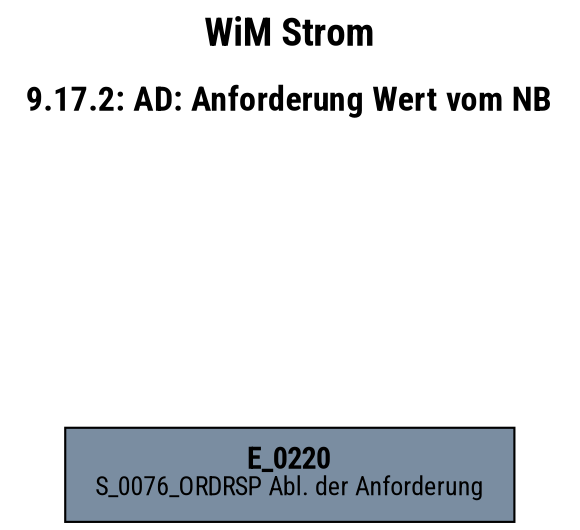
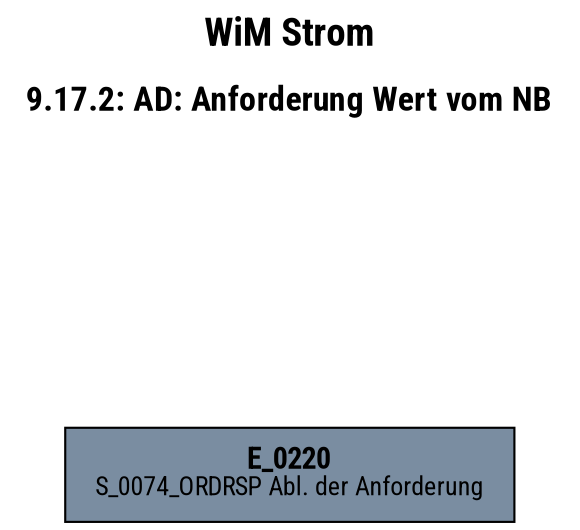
node "E_0220": text "S_0076_ORDRSP Abl. der Anforderung" -> "S_0074_ORDRSP Abl. der Anforderung"
